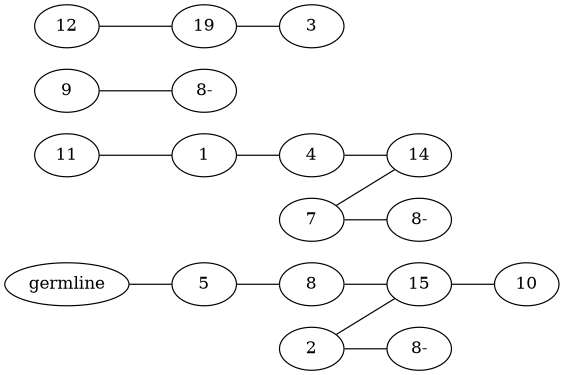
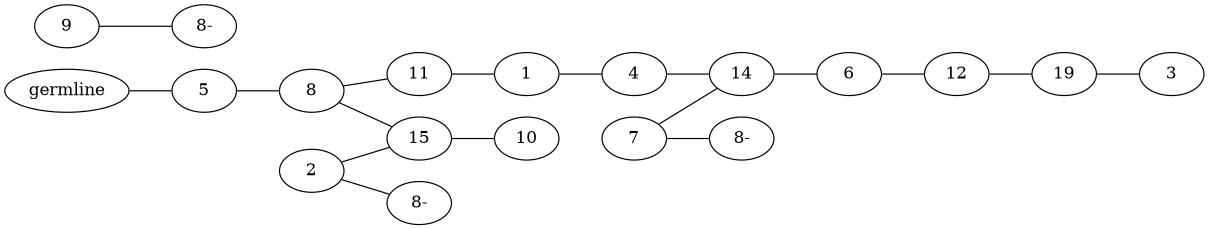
node "6": added
edge "11" -- "8": added
